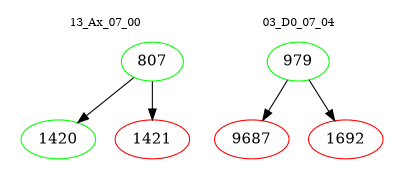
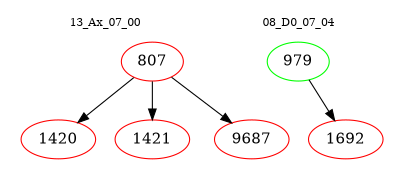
cluster "03_D0_07_04": label "03_D0_07_04" -> "08_D0_07_04"
node "807": color green -> red
edge "979" -> "9687": now "807" -> "9687"
node "1420": color green -> red
